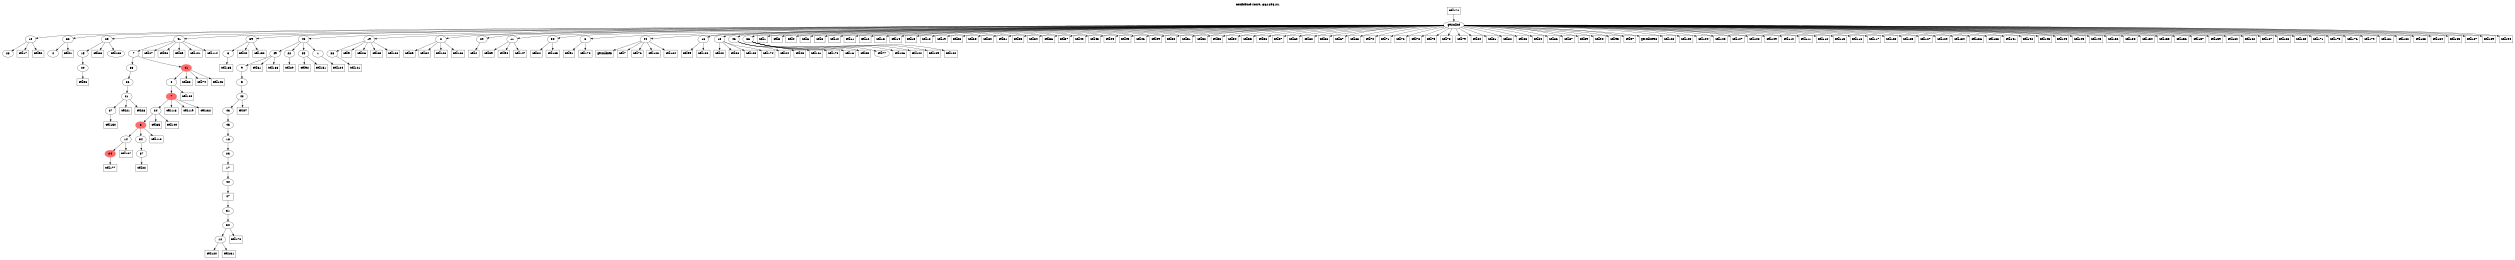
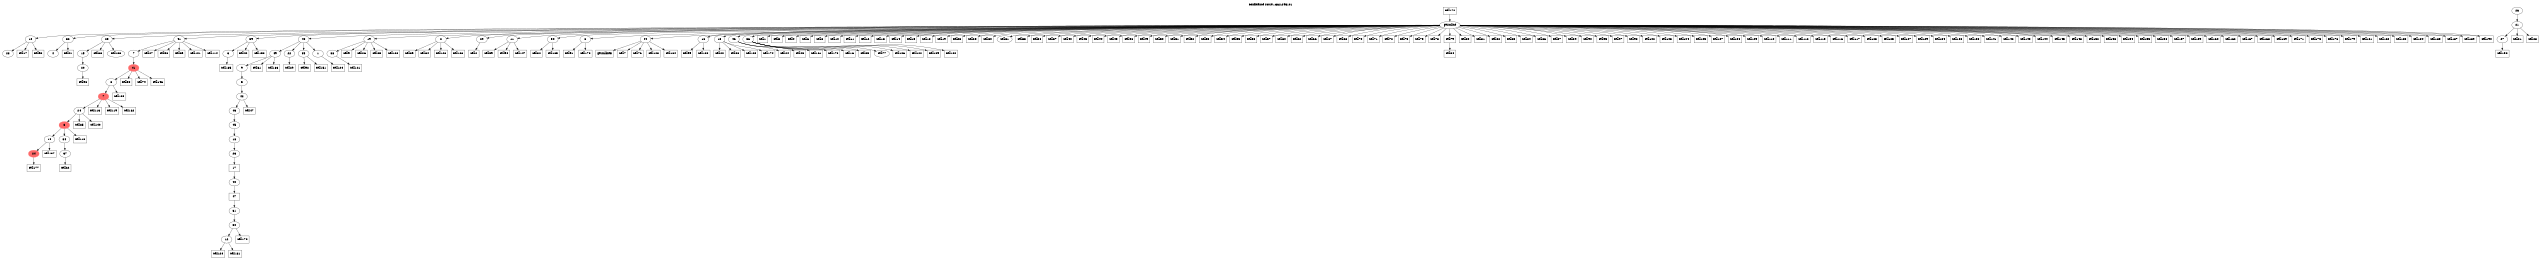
edge "germline" -> "cell34": now "cell79" -> "cell34"
node "cell31": shape box -> ellipse
node "germline98": label "germline98" -> "cell98"
node "33": removed
